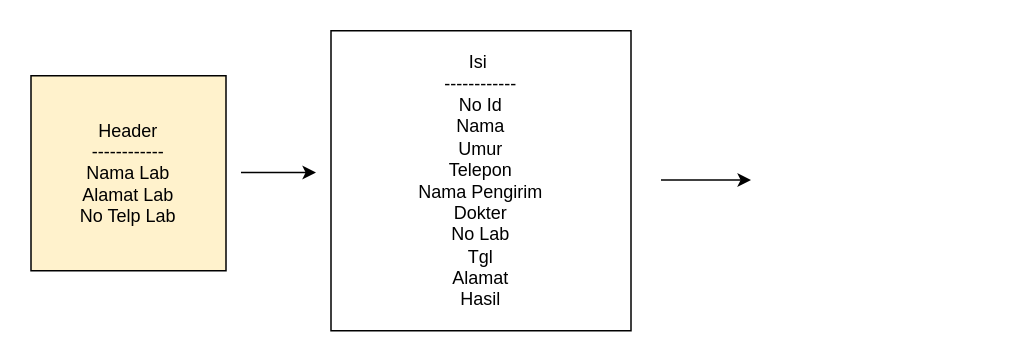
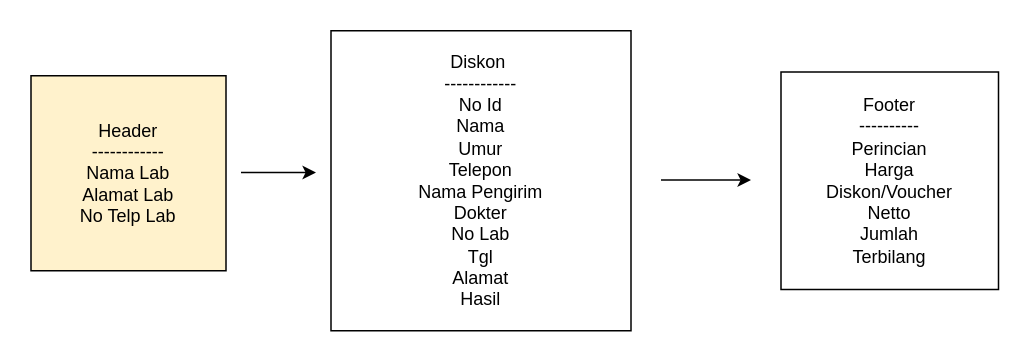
node "Isi ------------ No Id Nama Umur Telepon Nama Pengirim Dokter No Lab Tgl Alamat Hasil": label "Isi ------------ No Id Nama Umur Telepon Nama Pengirim Dokter No Lab Tgl Alamat Hasil" -> "Diskon ------------ No Id Nama Umur Telepon Nama Pengirim Dokter No Lab Tgl Alamat Hasil"
node "Footer ---------- Perincian Harga Diskon/Voucher Netto Jumlah Terbilang": added
